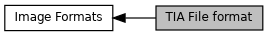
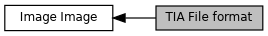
node "Image Formats": label "Image Formats" -> "Image Image"
